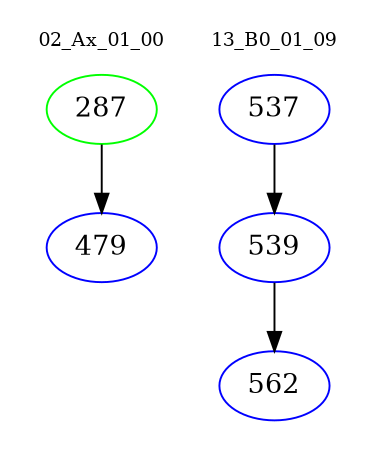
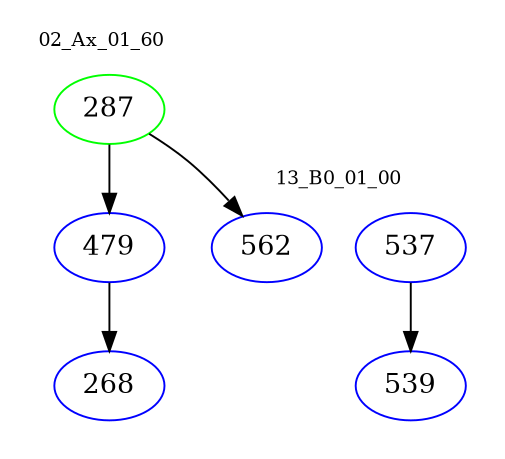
cluster "02_Ax_01_00": label "02_Ax_01_00" -> "02_Ax_01_60"
cluster "13_B0_01_09": label "13_B0_01_09" -> "13_B0_01_00"
edge "539" -> "562": now "287" -> "562"
node "268": added
